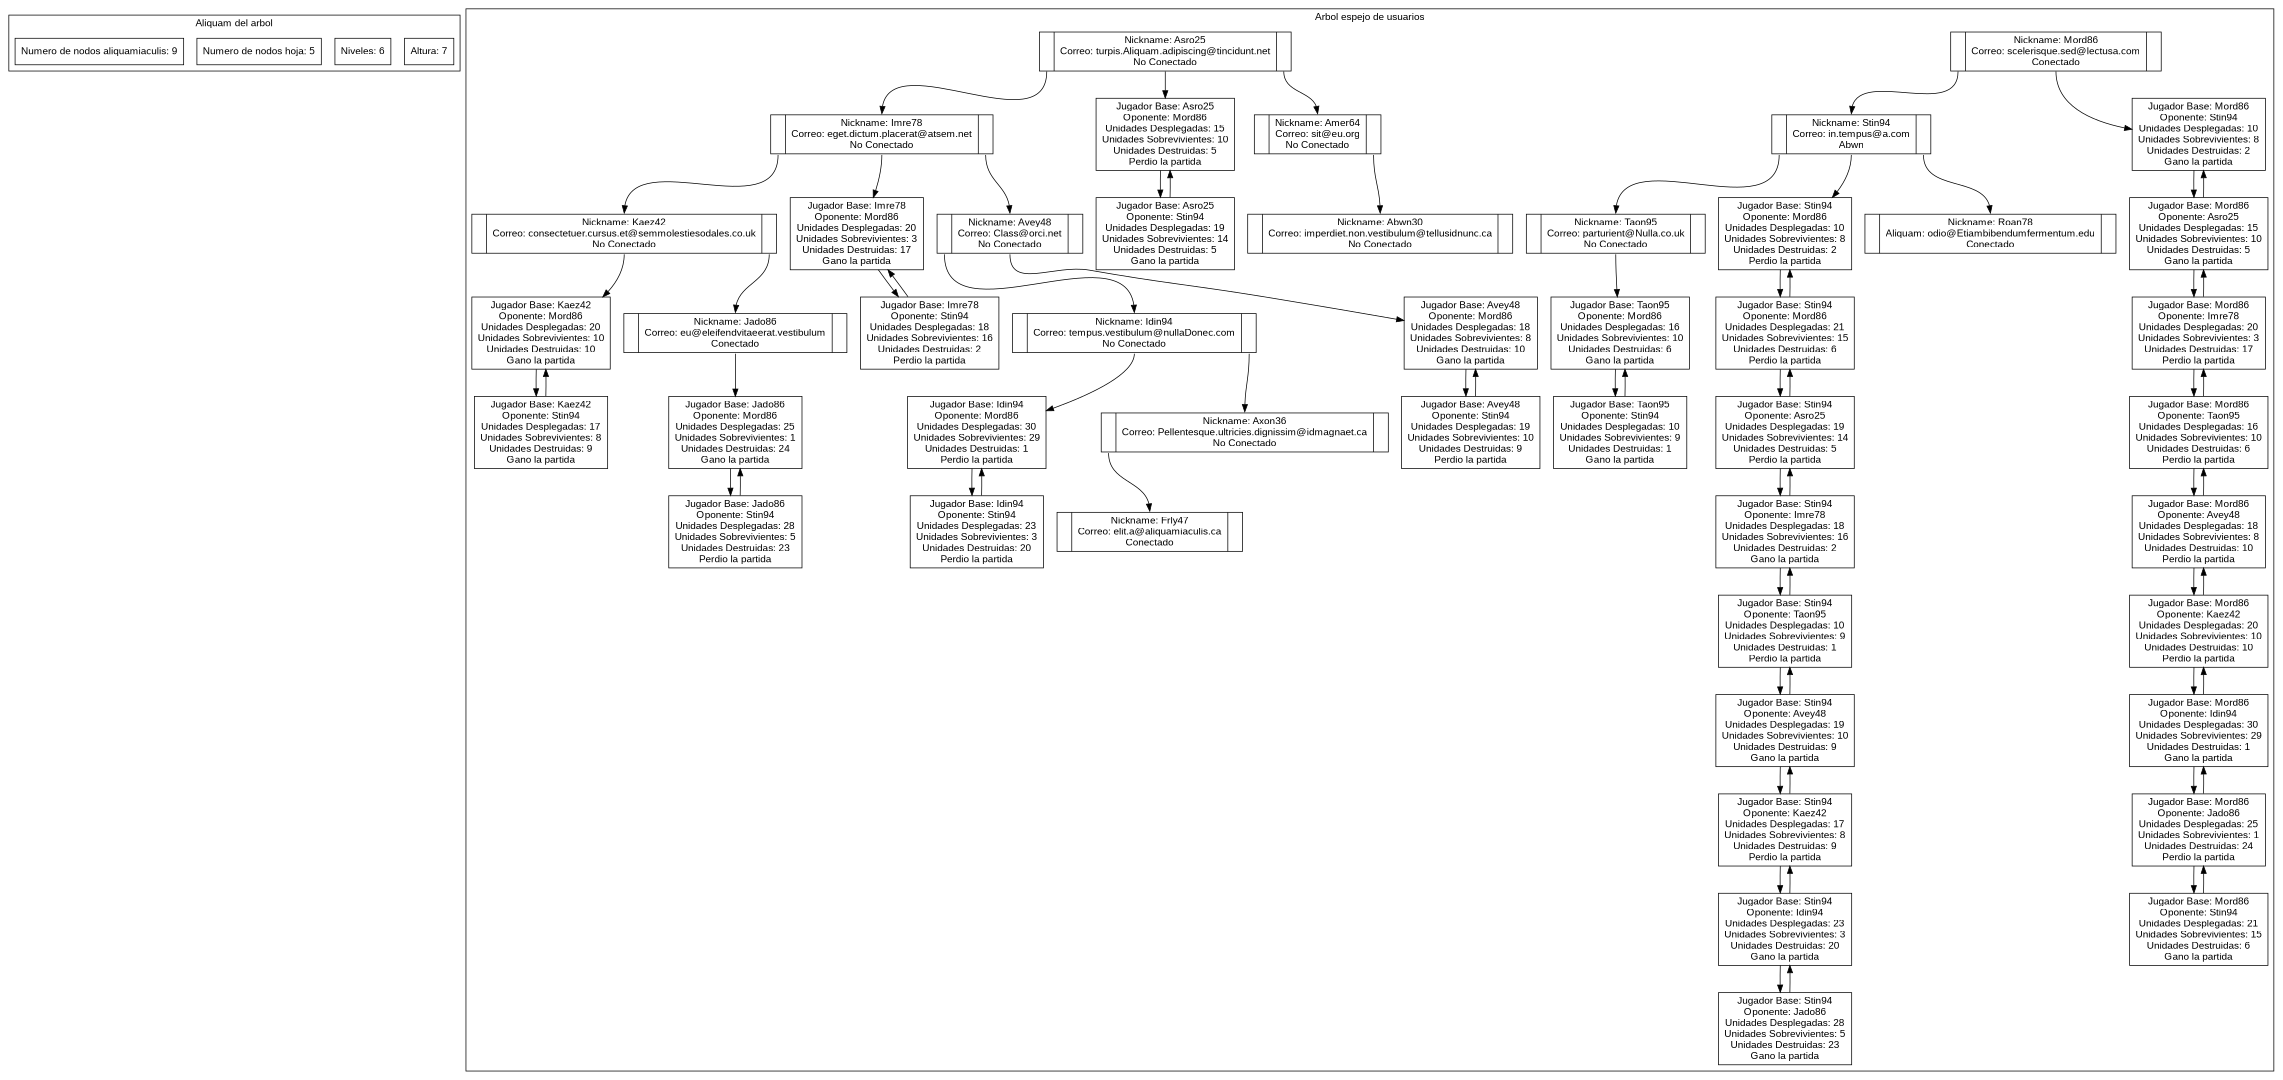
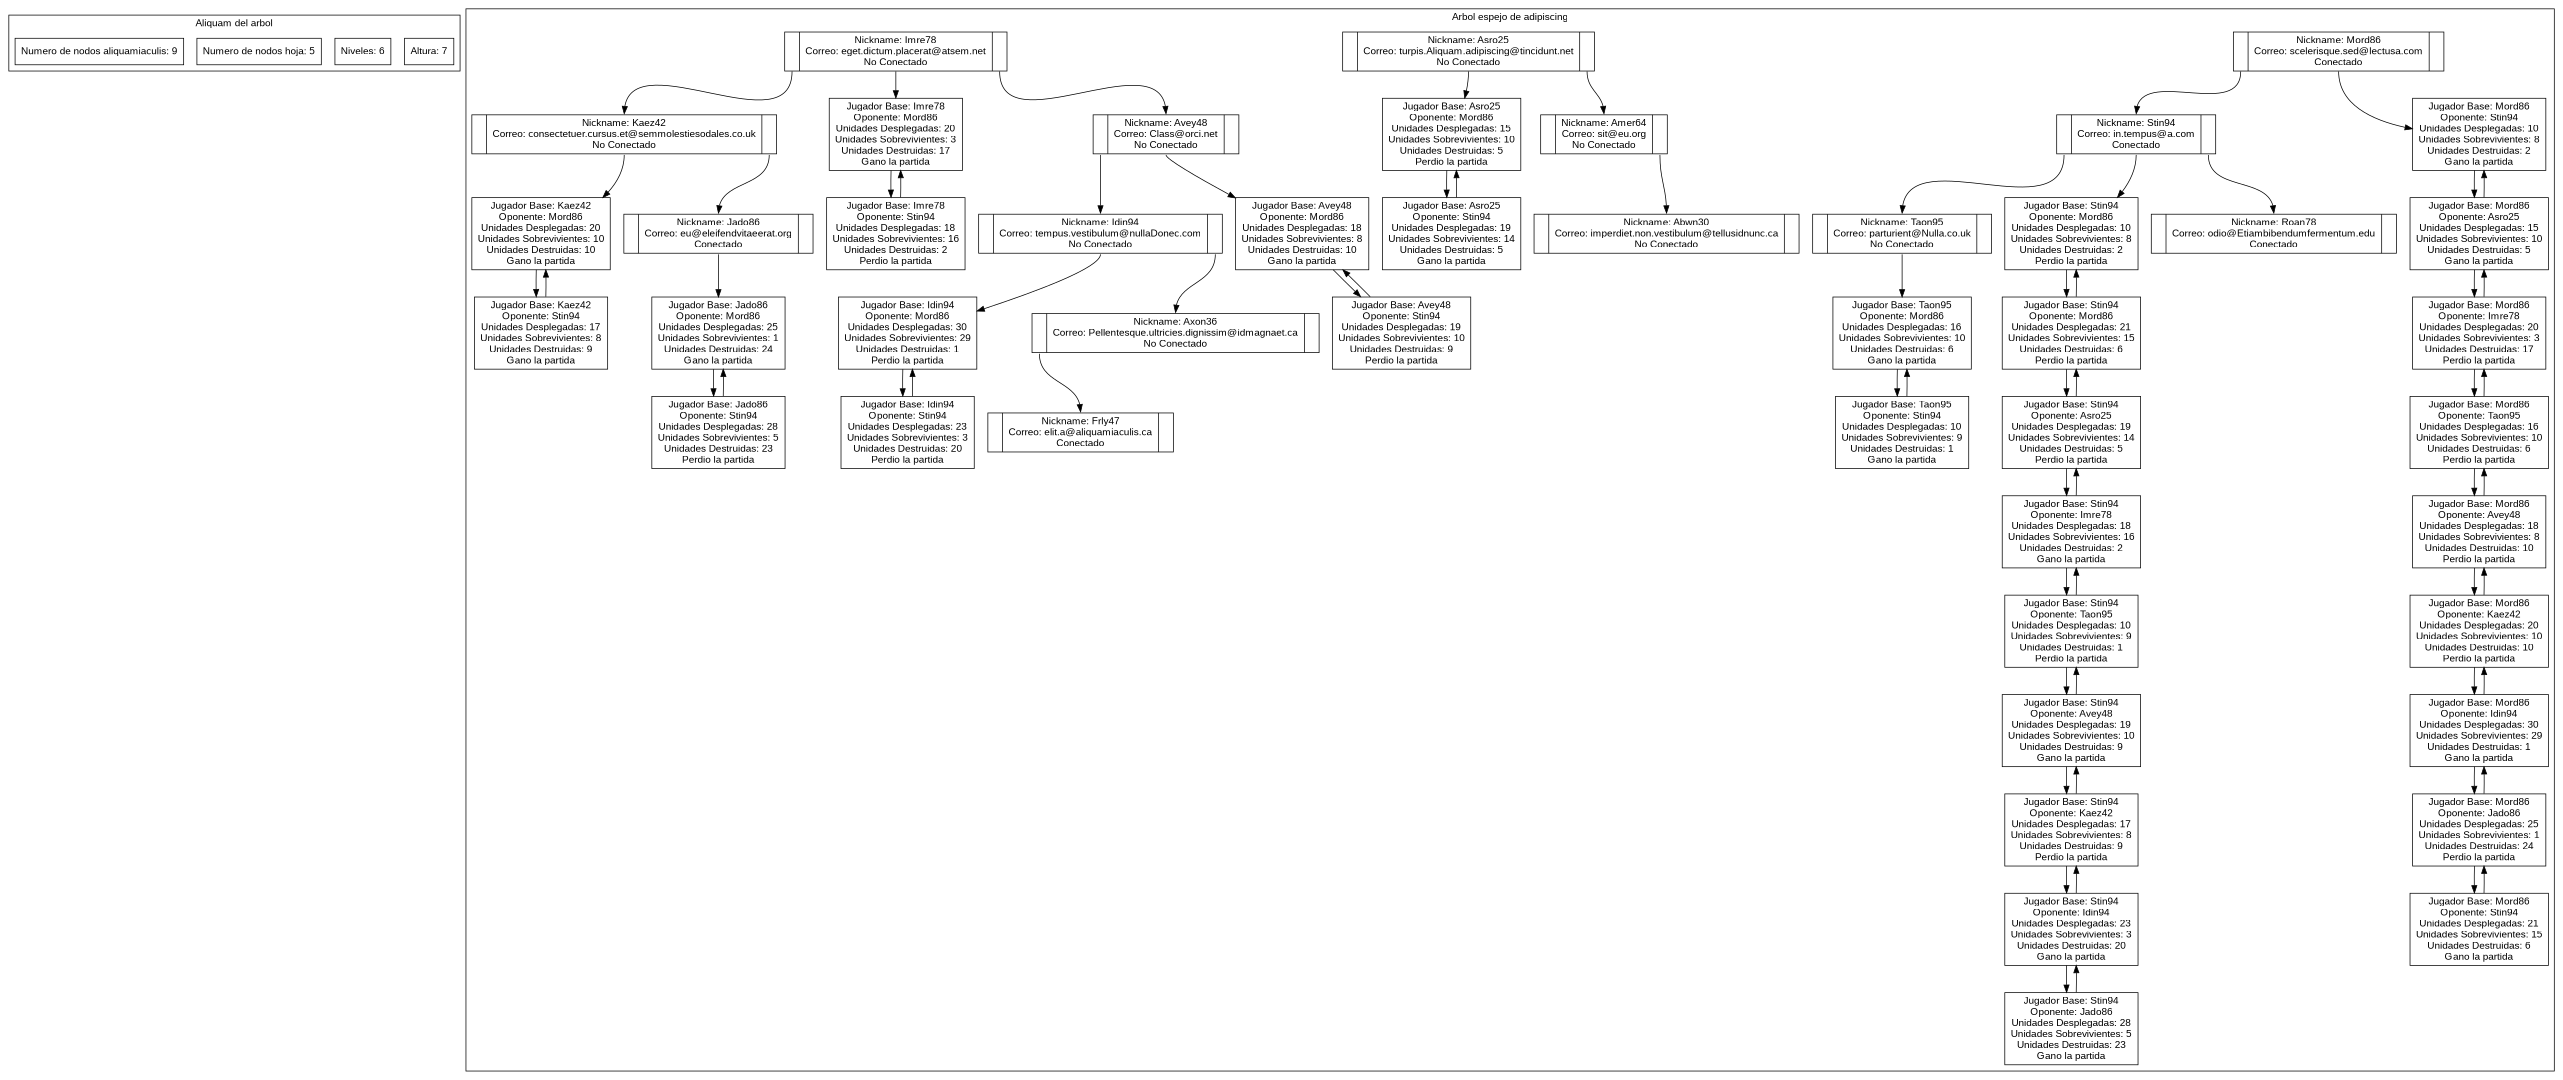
cluster "Arbol espejo de usuarios": label "Arbol espejo de usuarios" -> "Arbol espejo de adipiscing"
edge "Nickname: Asro25" -> "Nickname: Imre78": removed
node "Nickname: Stin94": text "Abwn" -> "Conectado"
node "Nickname: Roan78": text "Aliquam: odio@Etiambibendumfermentum.edu" -> "Correo: odio@Etiambibendumfermentum.edu"
node "Nickname: Jado86": text "Correo: eu@eleifendvitaeerat.vestibulum" -> "Correo: eu@eleifendvitaeerat.org"
